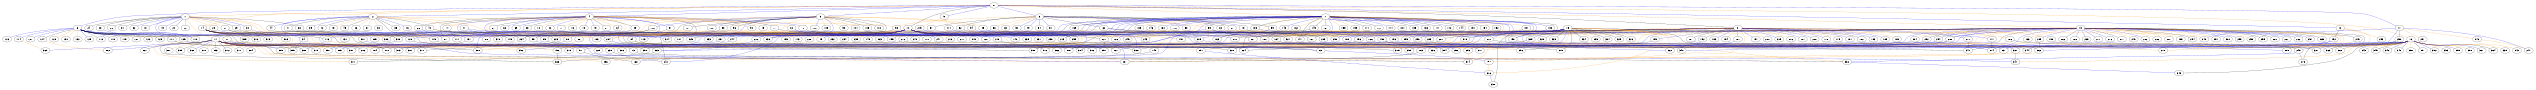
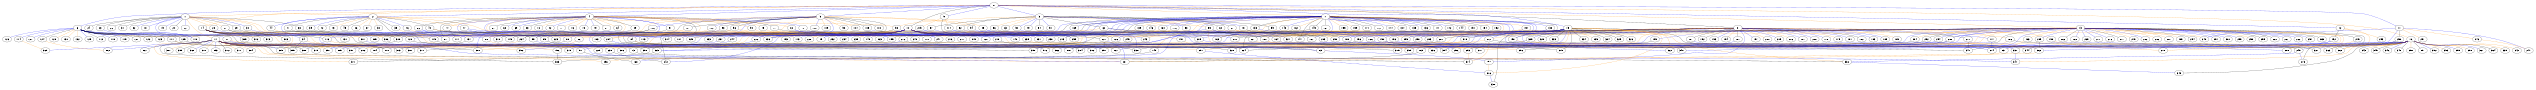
edge "0" -- "15": added
edge "13" -- "297": color darkorange -> blue
edge "10" -- "213": now "9" -- "213"
edge "8" -- "190": color darkorange -> blue
